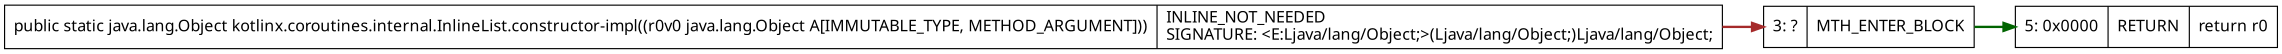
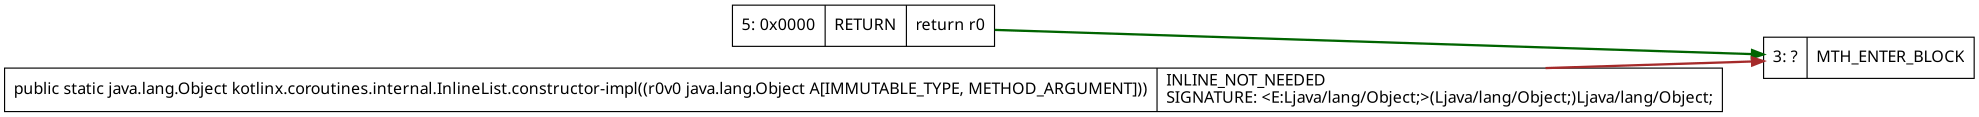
edge "3: ?" -> "5: 0x0000": reversed
